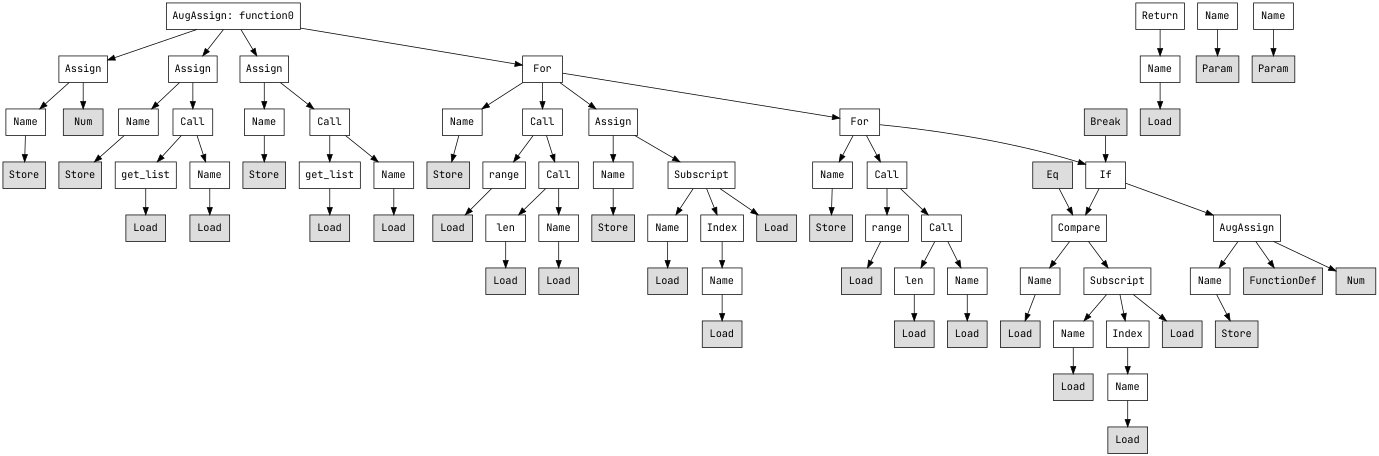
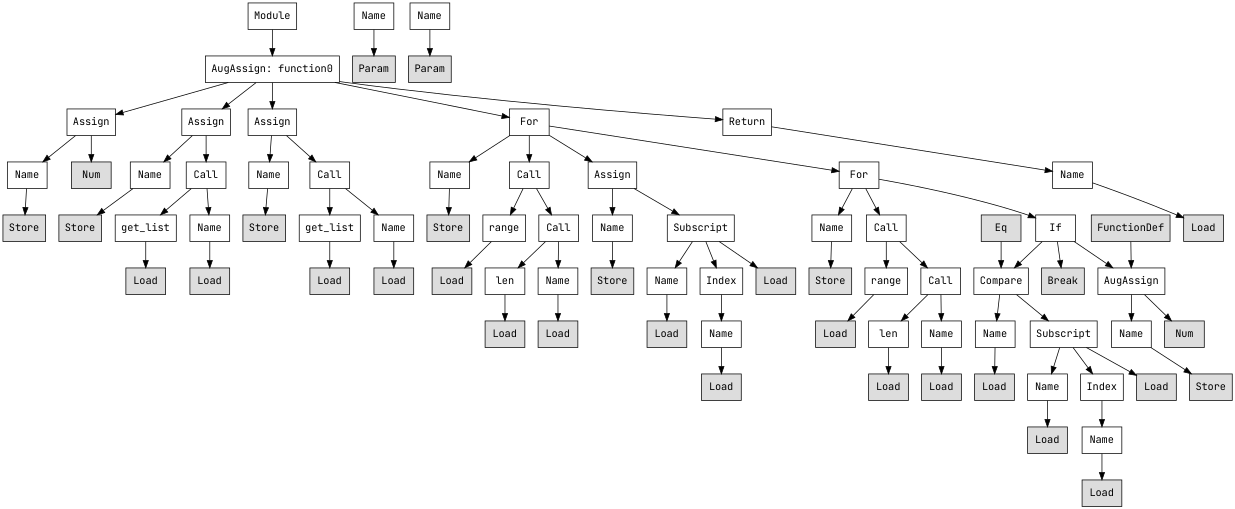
node "Module": added
edge "AugAssign: function0" -> "Return": added
edge "Break" -> "If": reversed
edge "AugAssign" -> "FunctionDef": reversed
